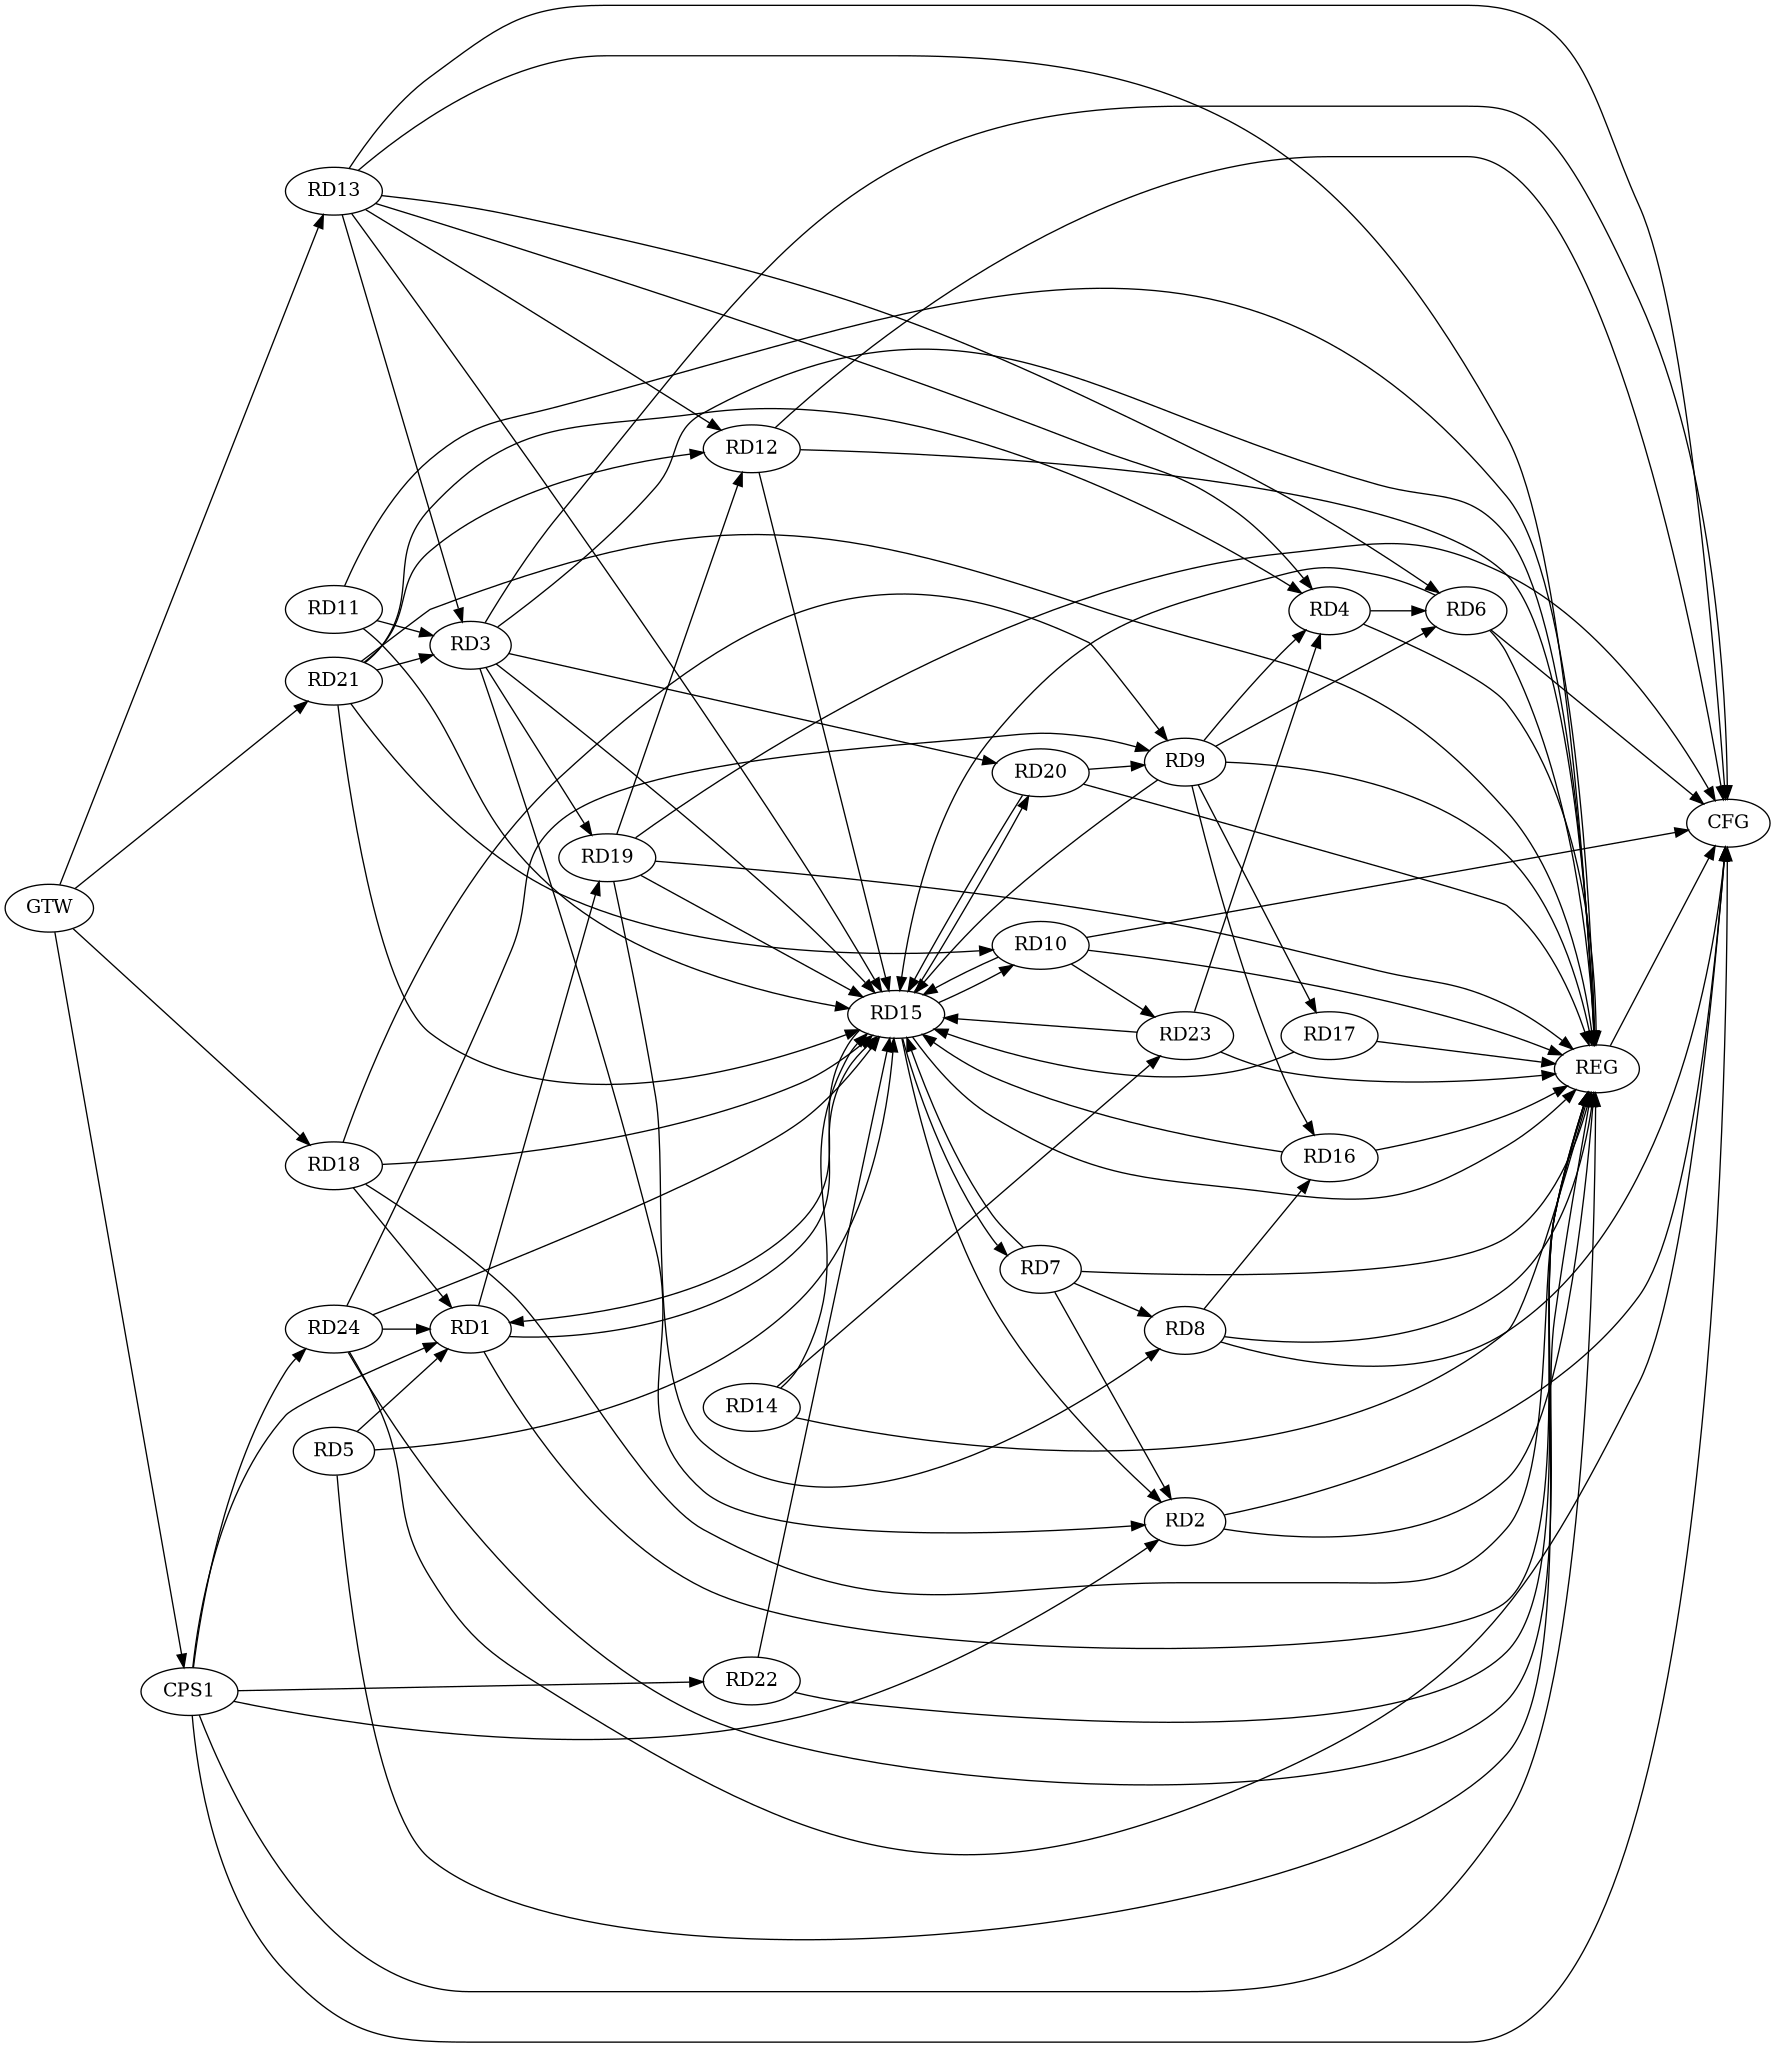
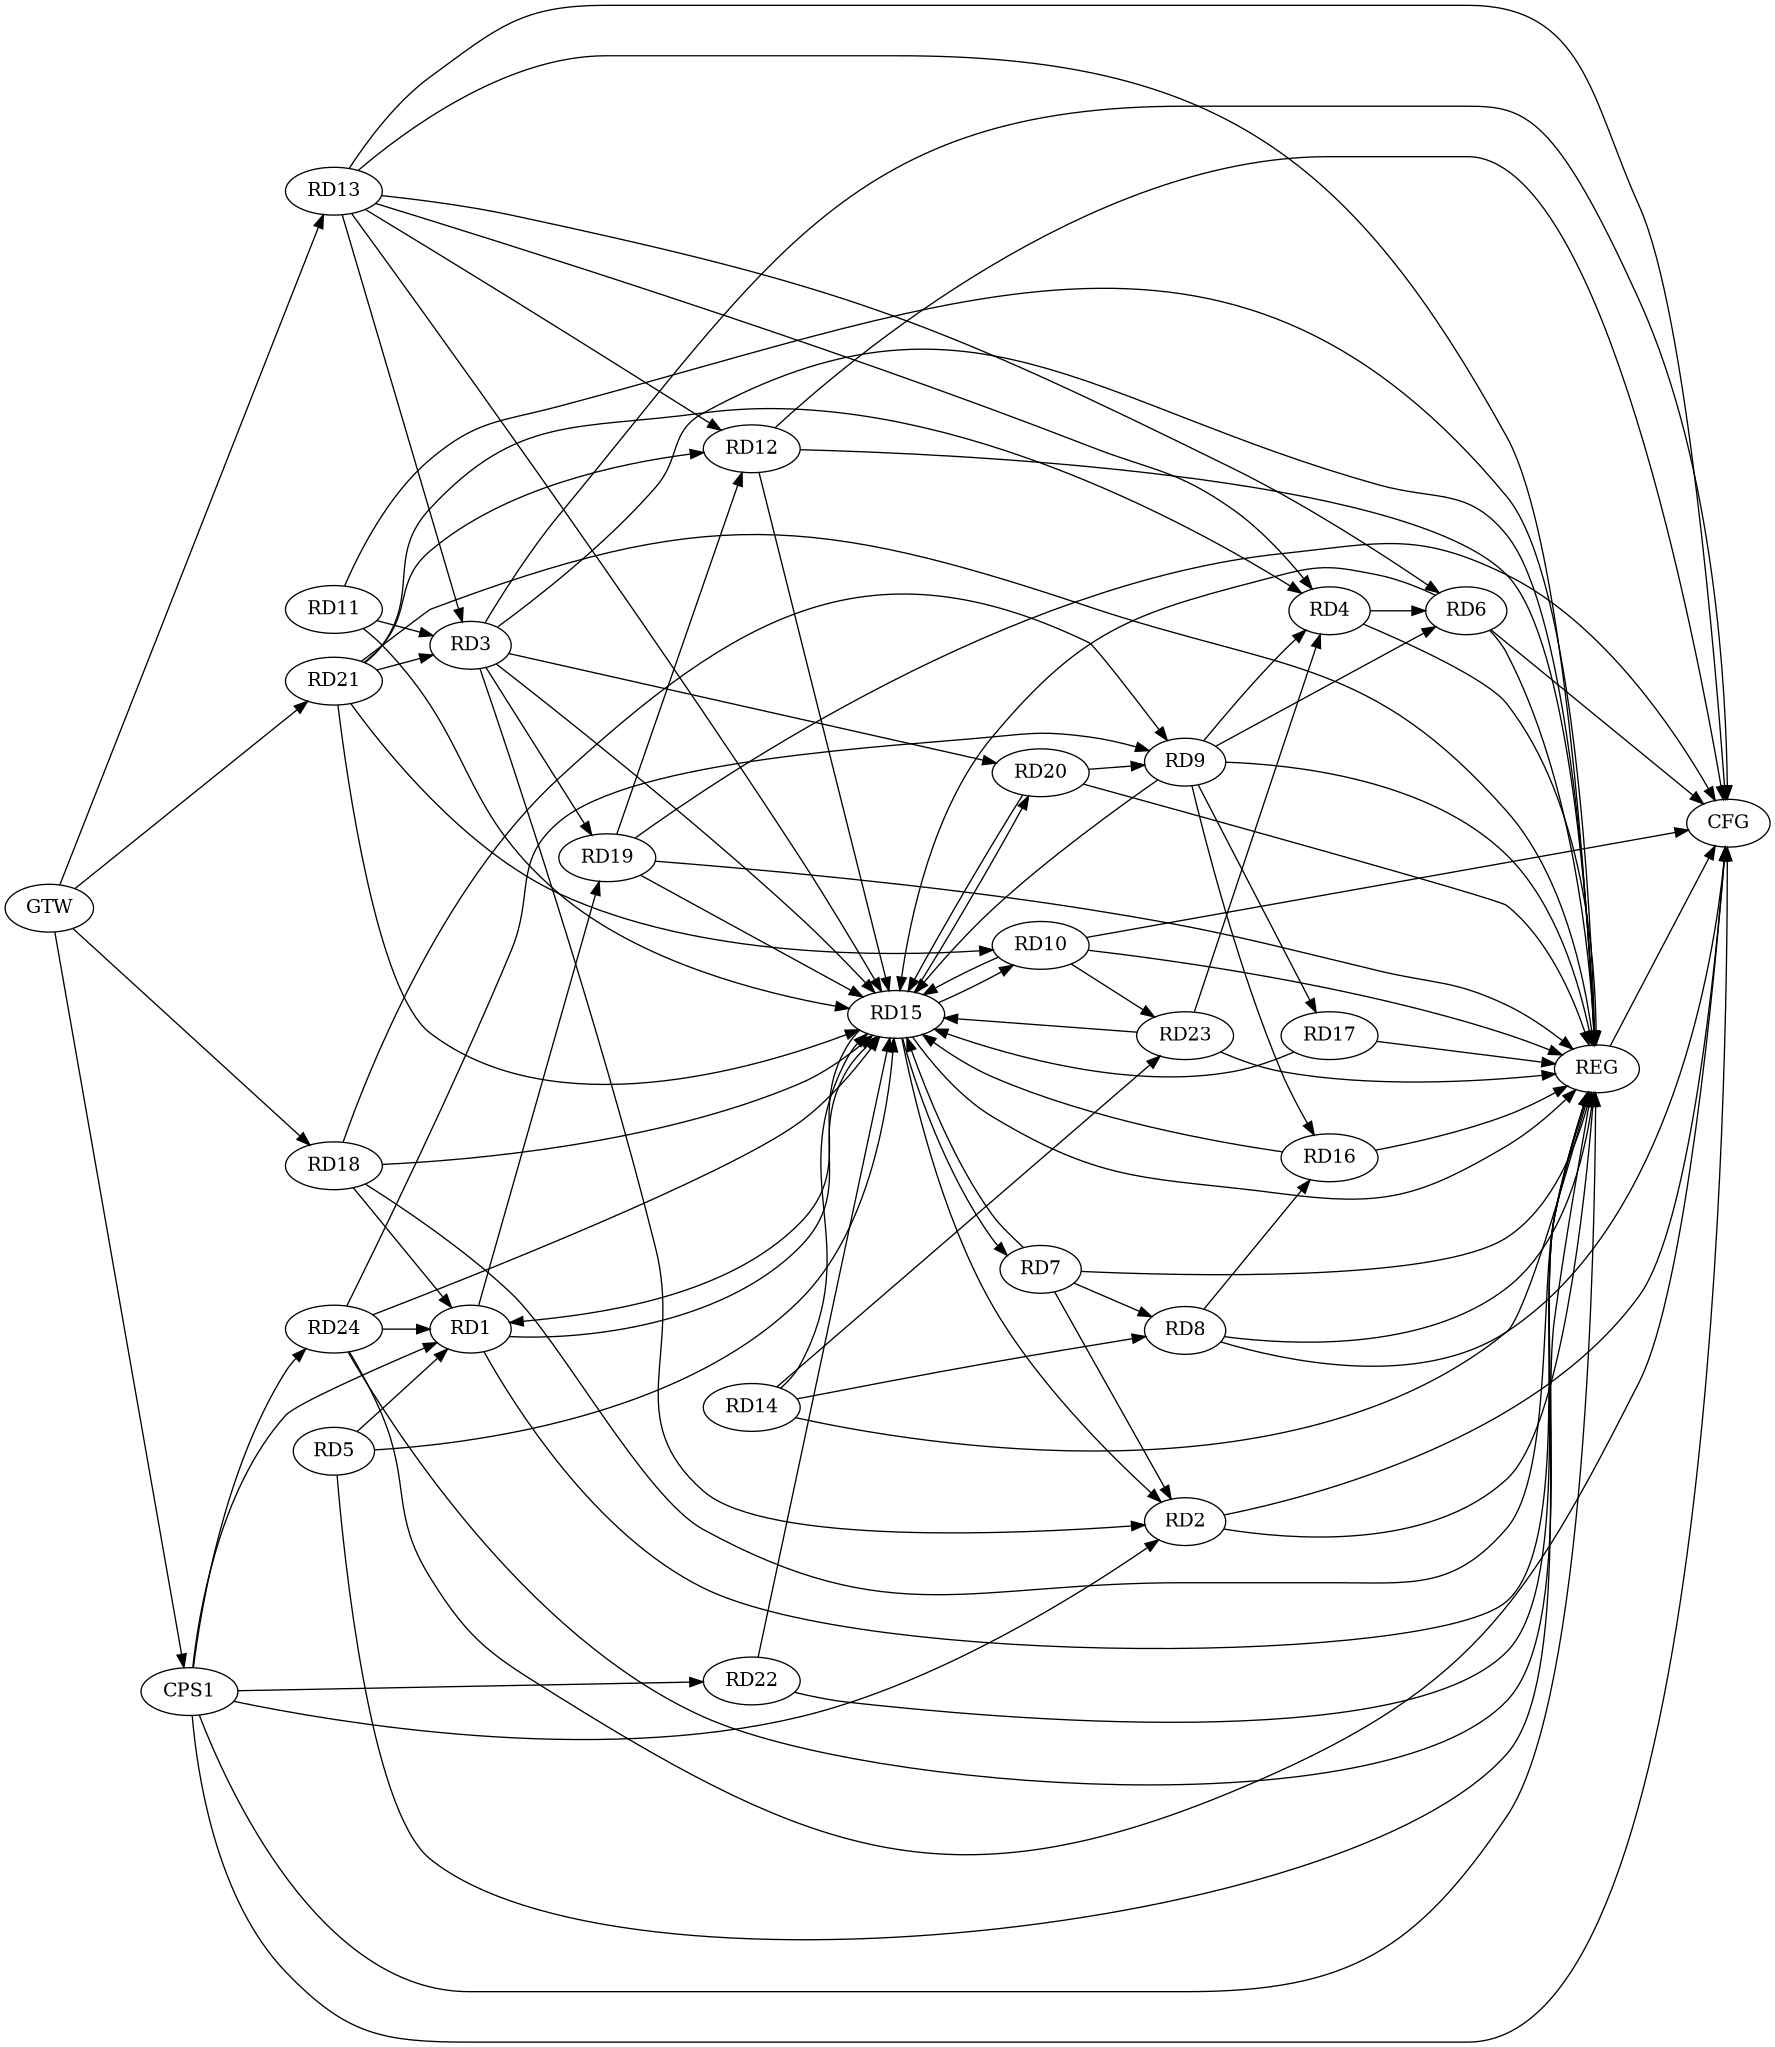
edge "RD19" -> "RD8": now "RD14" -> "RD8"
